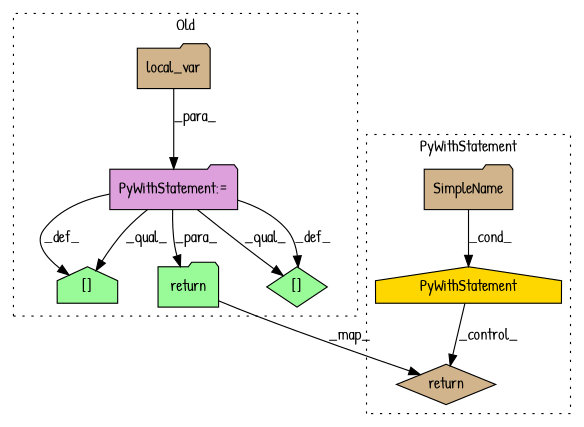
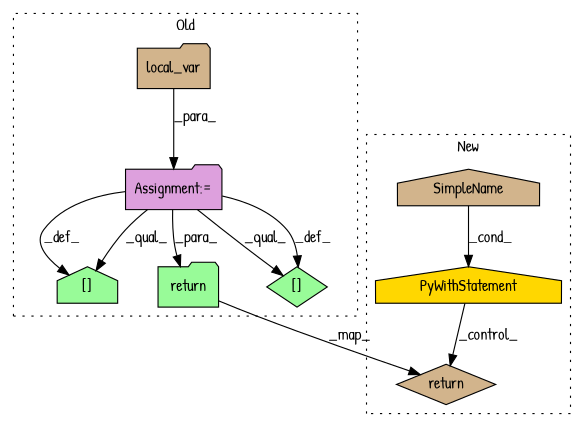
cluster "PyWithStatement": label "PyWithStatement" -> "New"
node "PyWithStatement:=": label "PyWithStatement:=" -> "Assignment:="
node "SimpleName": shape folder -> house
